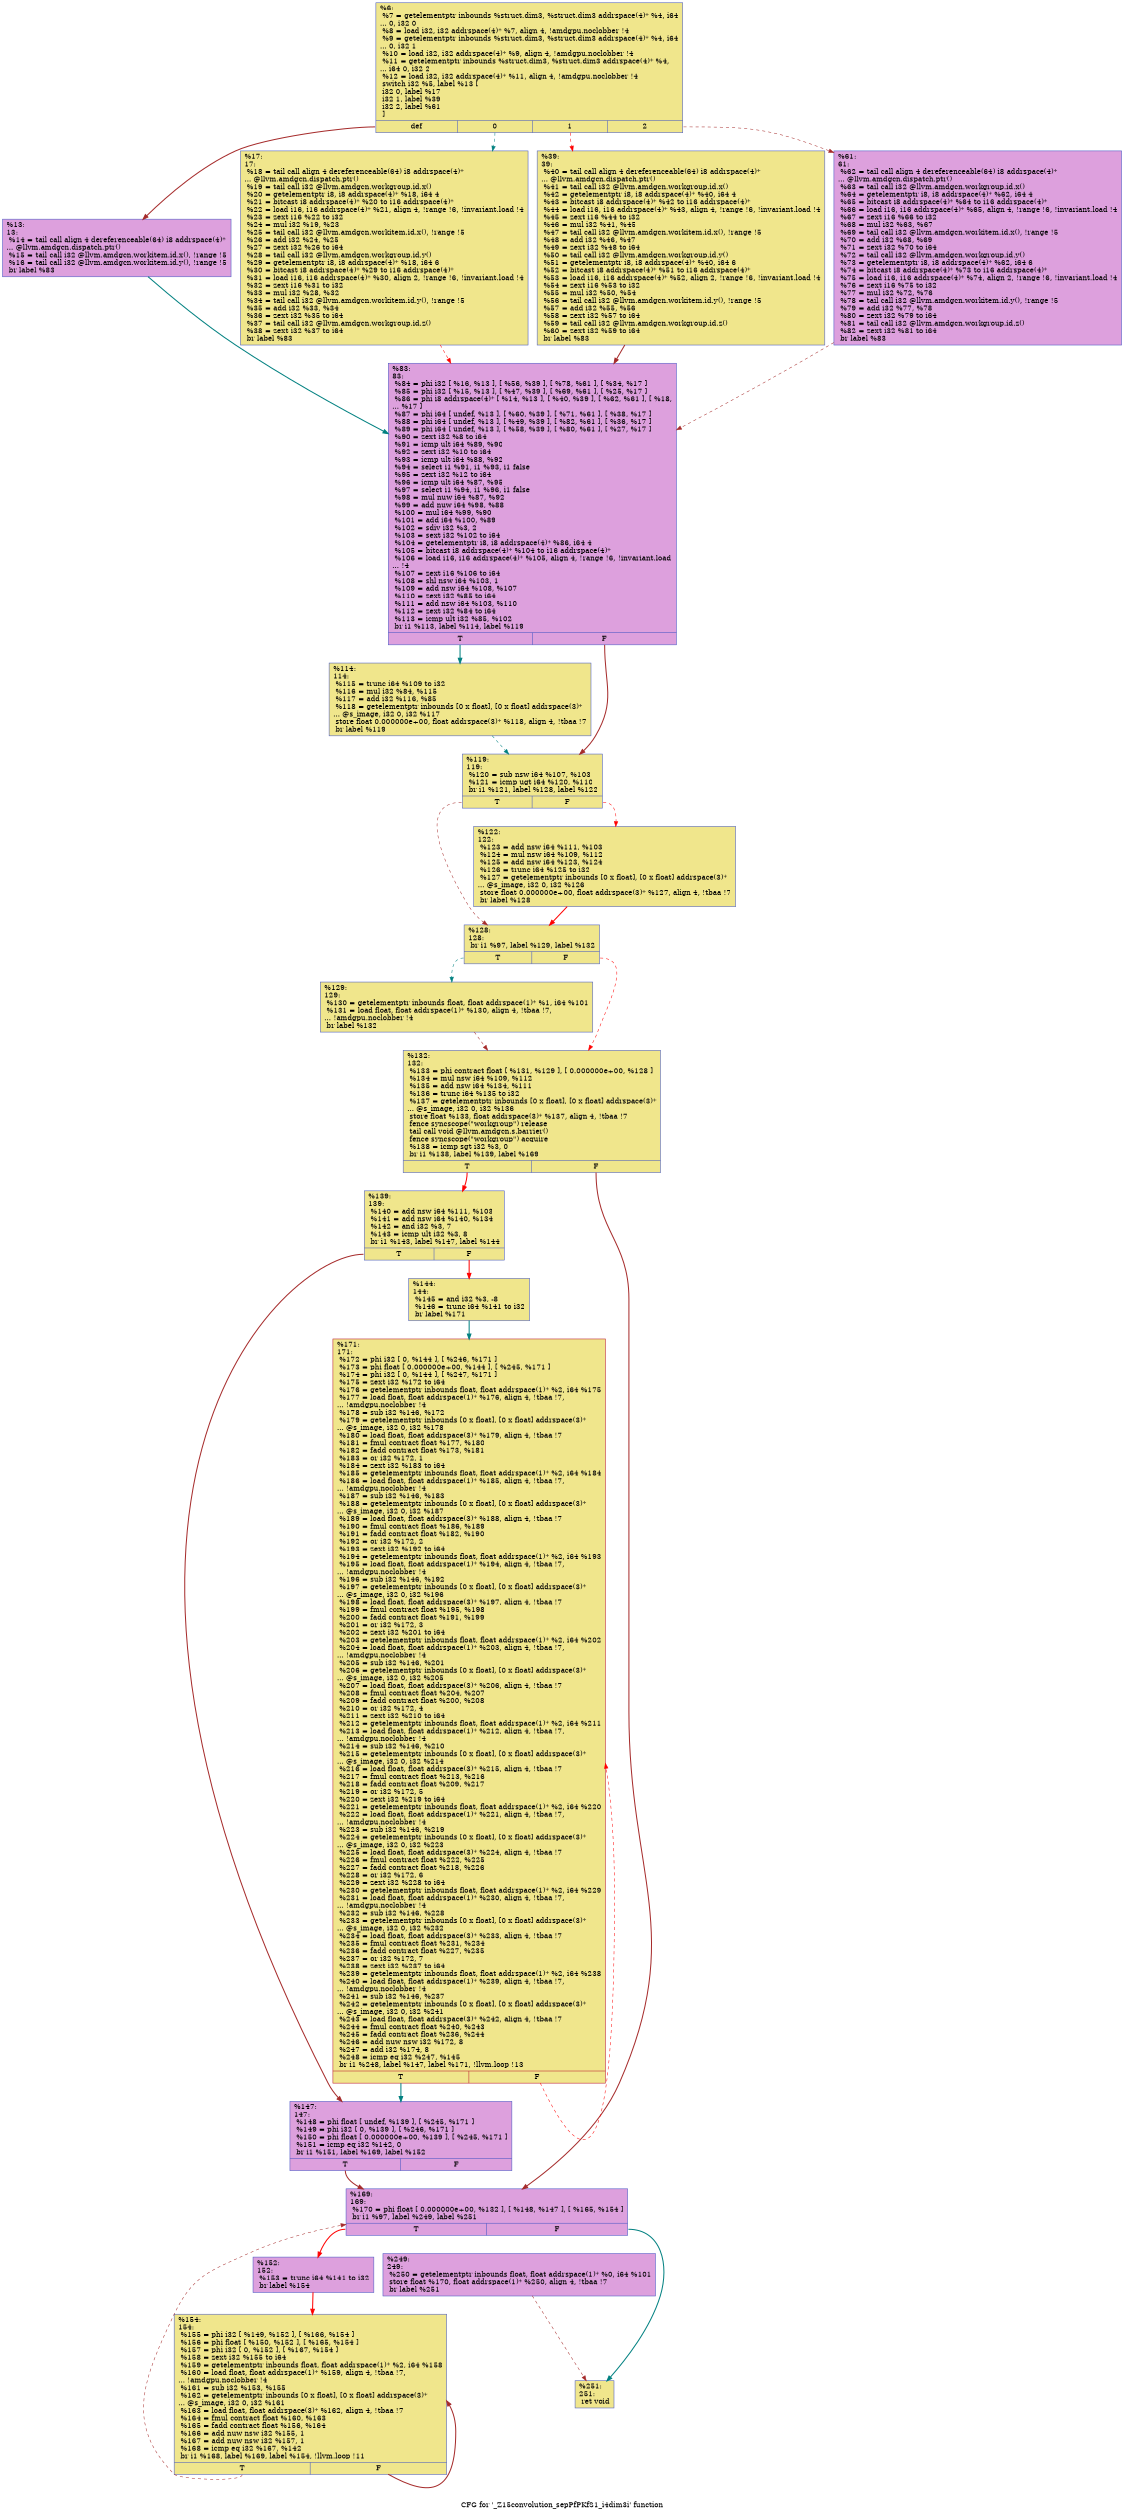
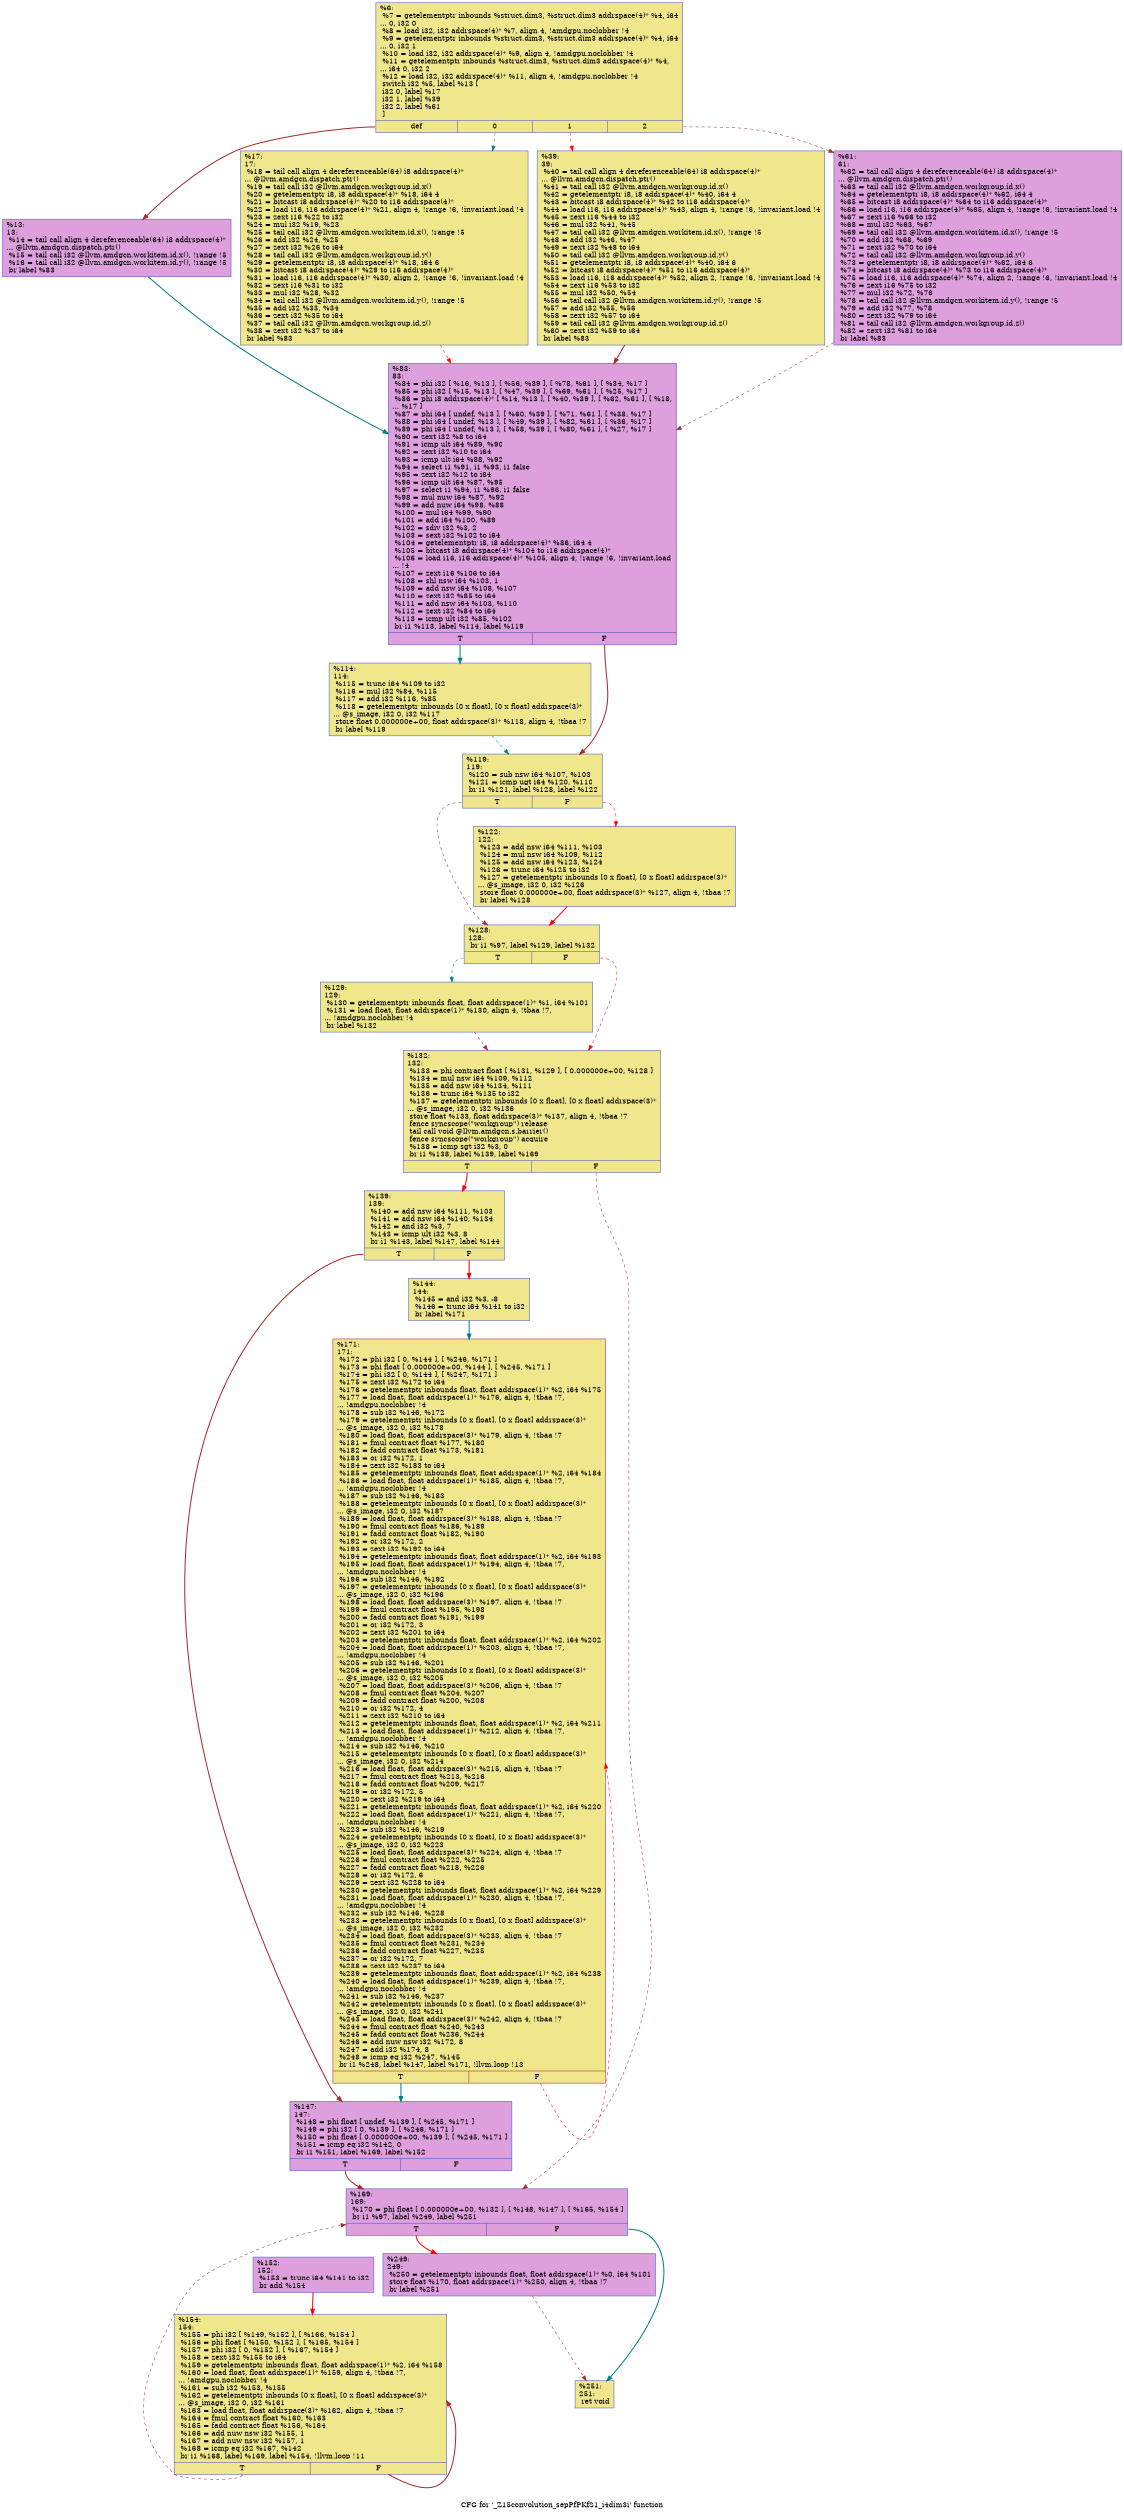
edge "%132:" -> "%169:": style bold -> dashed
edge "%169:" -> "%152:": now "%169:" -> "%249:"
node "%152:": text "br label %154" -> "br add %154"
